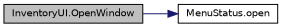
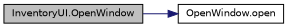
node "MenuStatus.open": label "MenuStatus.open" -> "OpenWindow.open"
